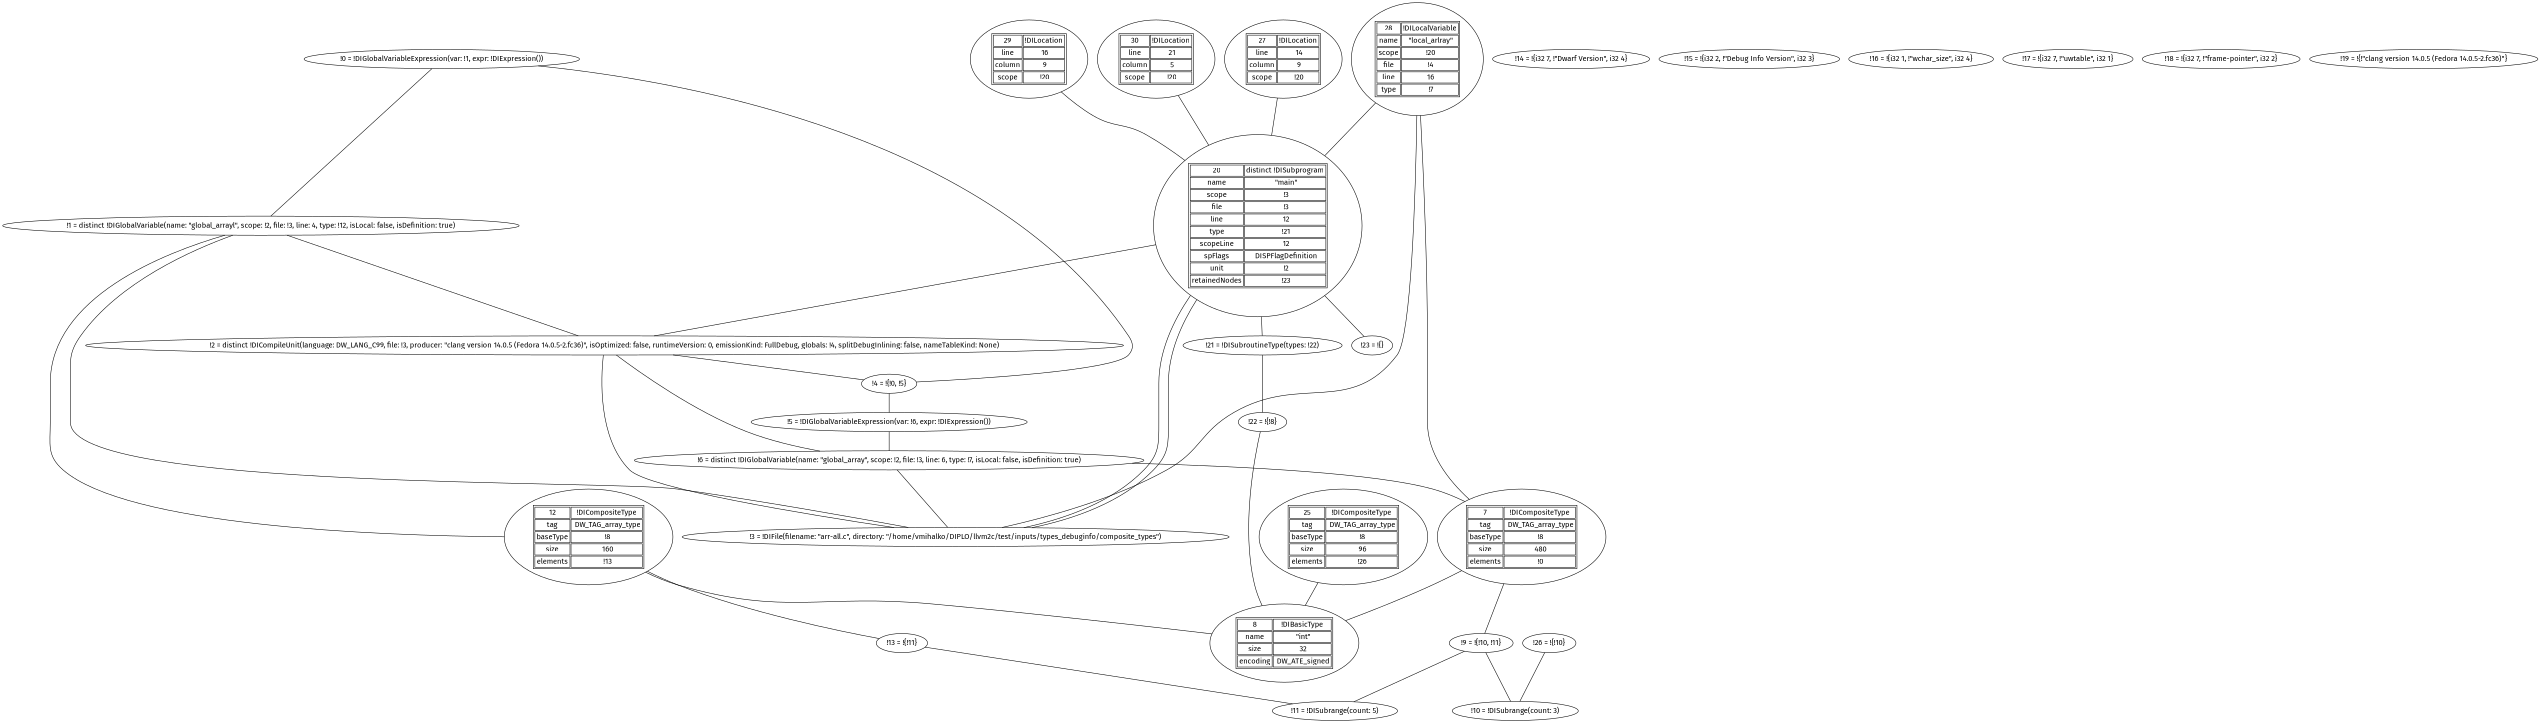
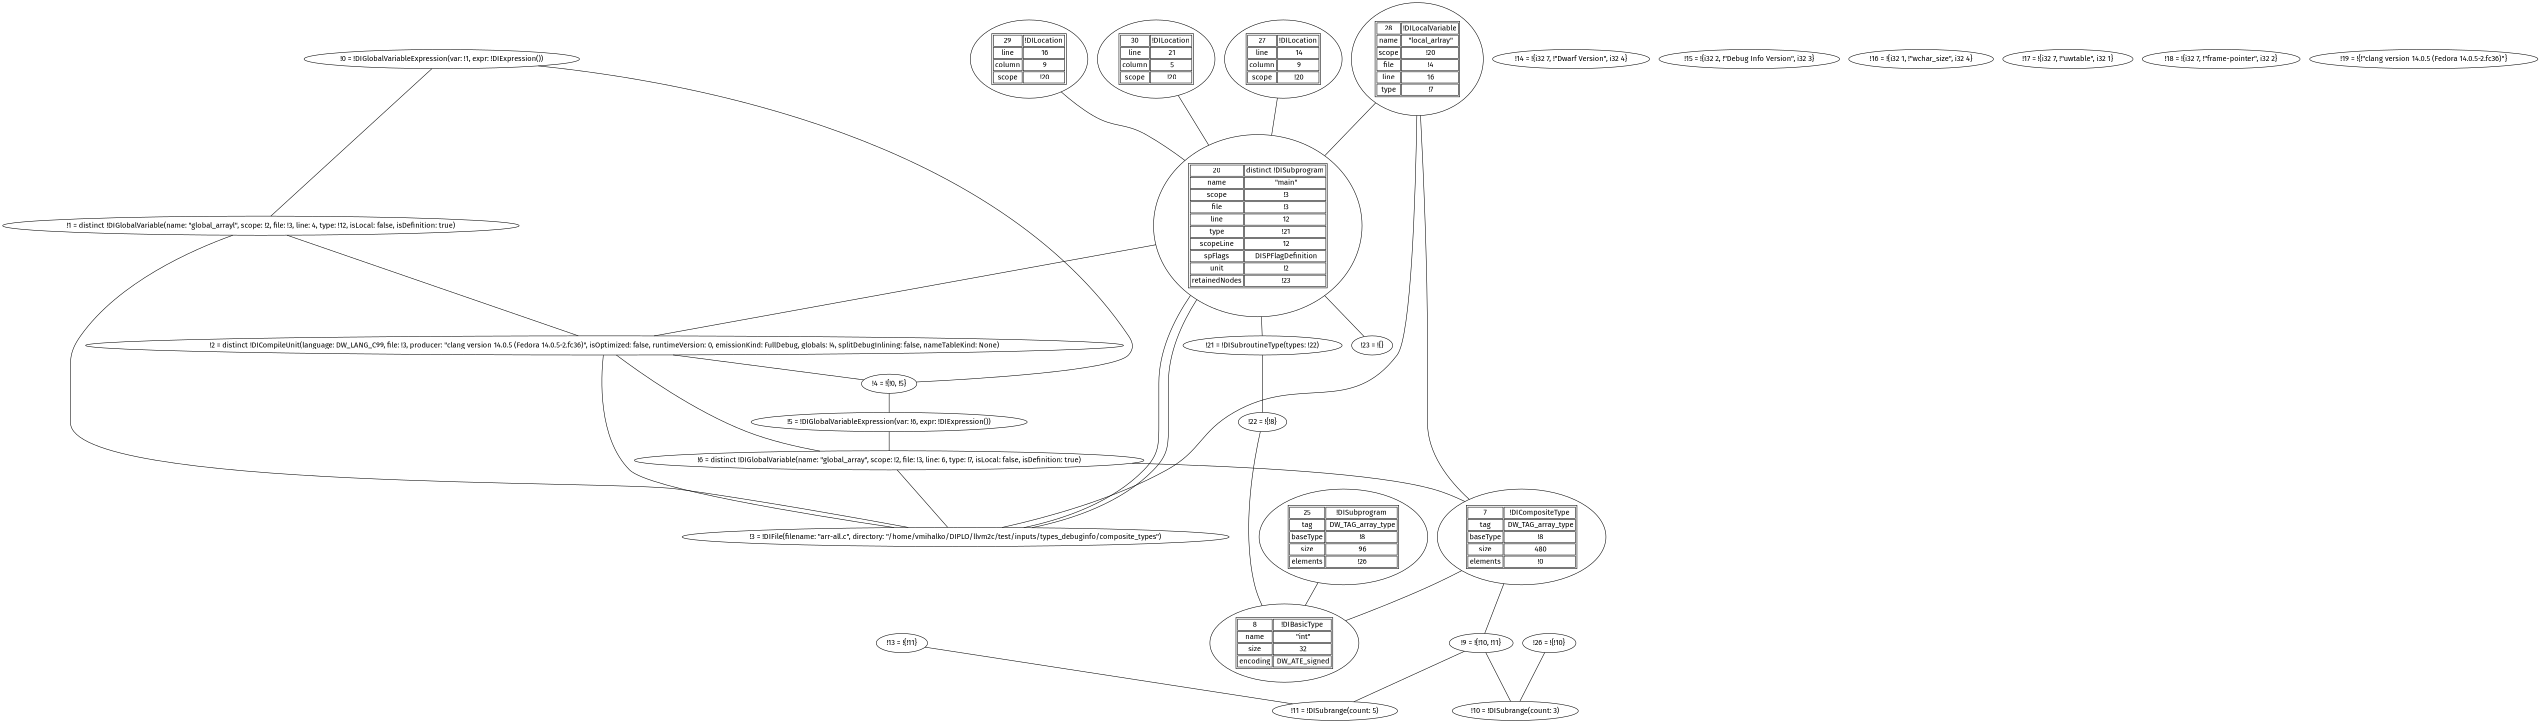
node "25": text "!DICompositeType" -> "!DISubprogram"
node "12": removed
